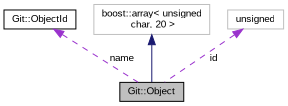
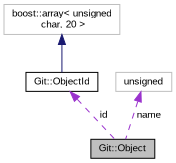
edge "Git::Object" -> "Git::ObjectId": label " name" -> " id"
edge "Git::Object" -> "unsigned": label " id" -> " name"
edge "Git::Object" -> "boost::array< unsigned char, 20 >": now "Git::ObjectId" -> "boost::array< unsigned char, 20 >"
